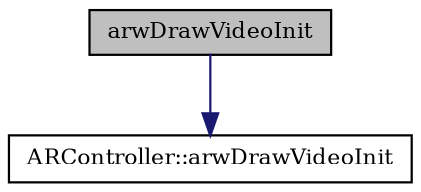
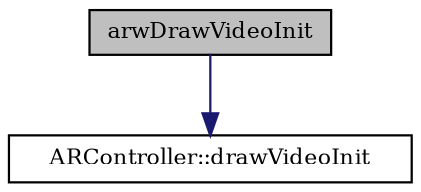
node "ARController::arwDrawVideoInit": label "ARController::arwDrawVideoInit" -> "ARController::drawVideoInit"
